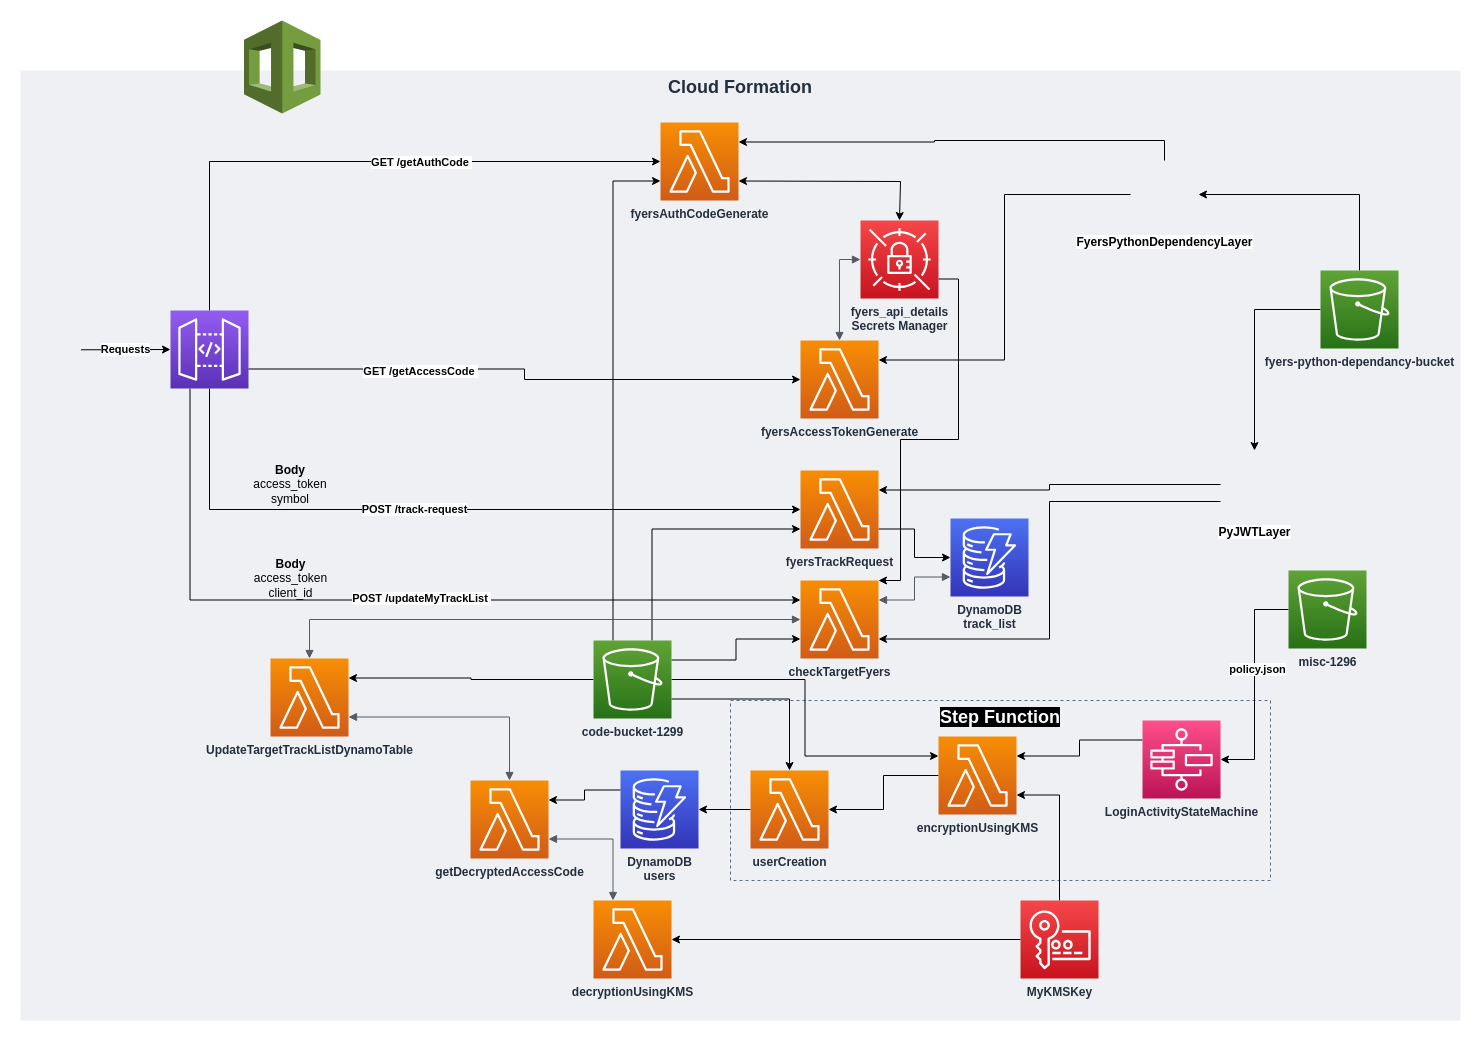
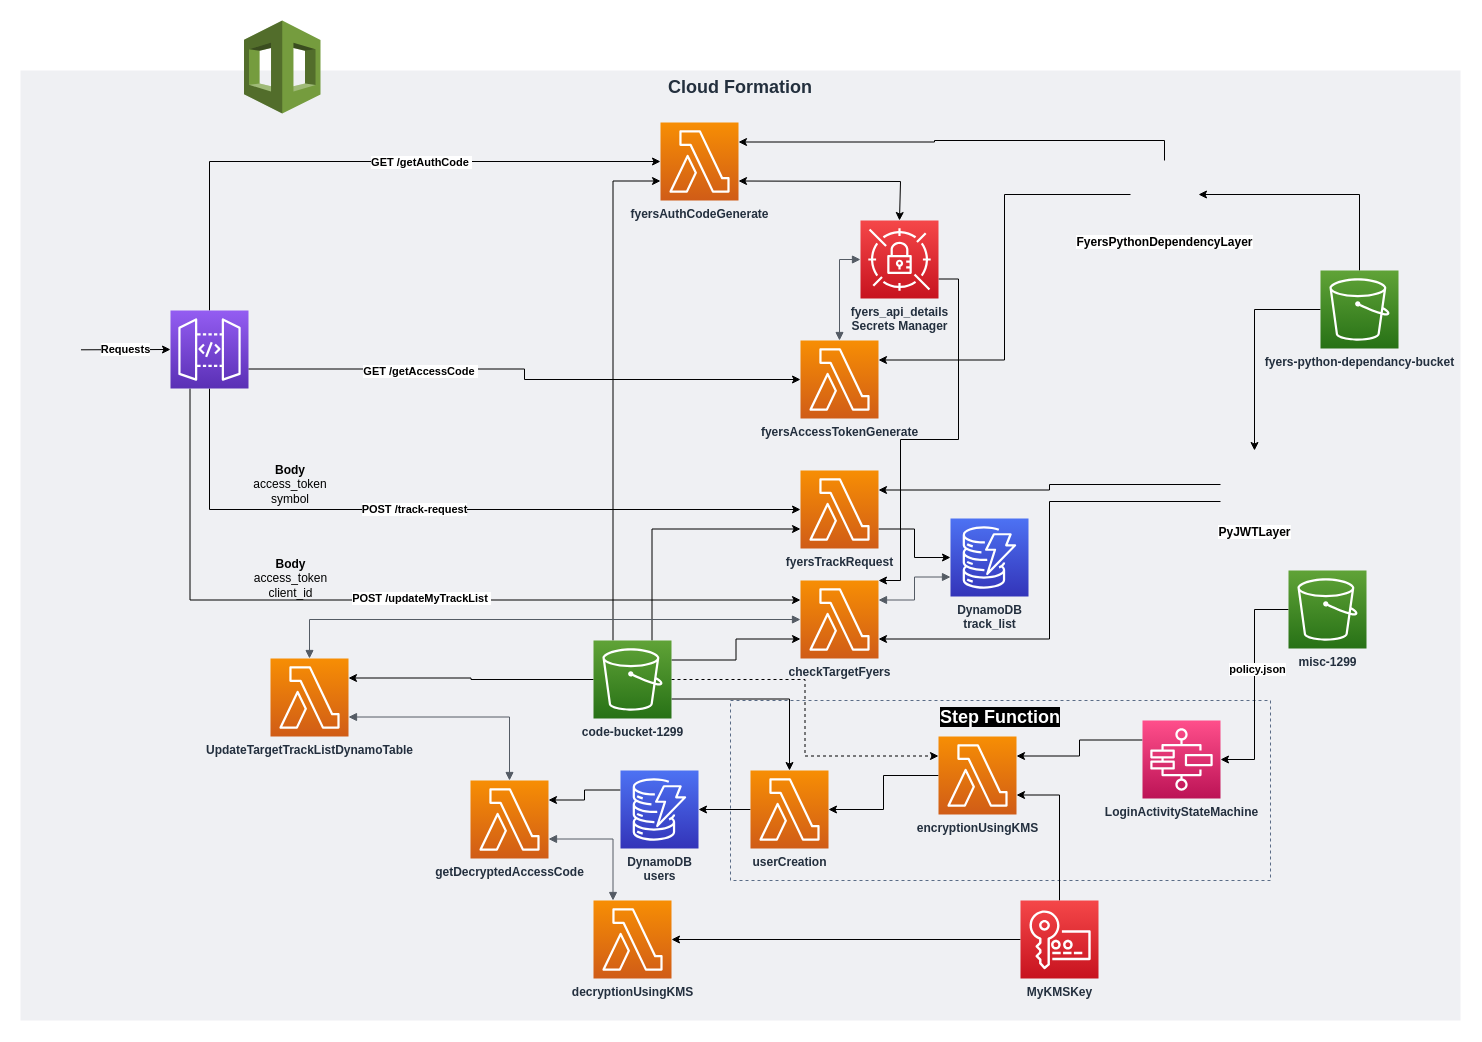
node "misc-1296": label "misc-1296" -> "misc-1299"
edge "code-bucket-1299" -> "encryptionUsingKMS": style solid -> dashed
